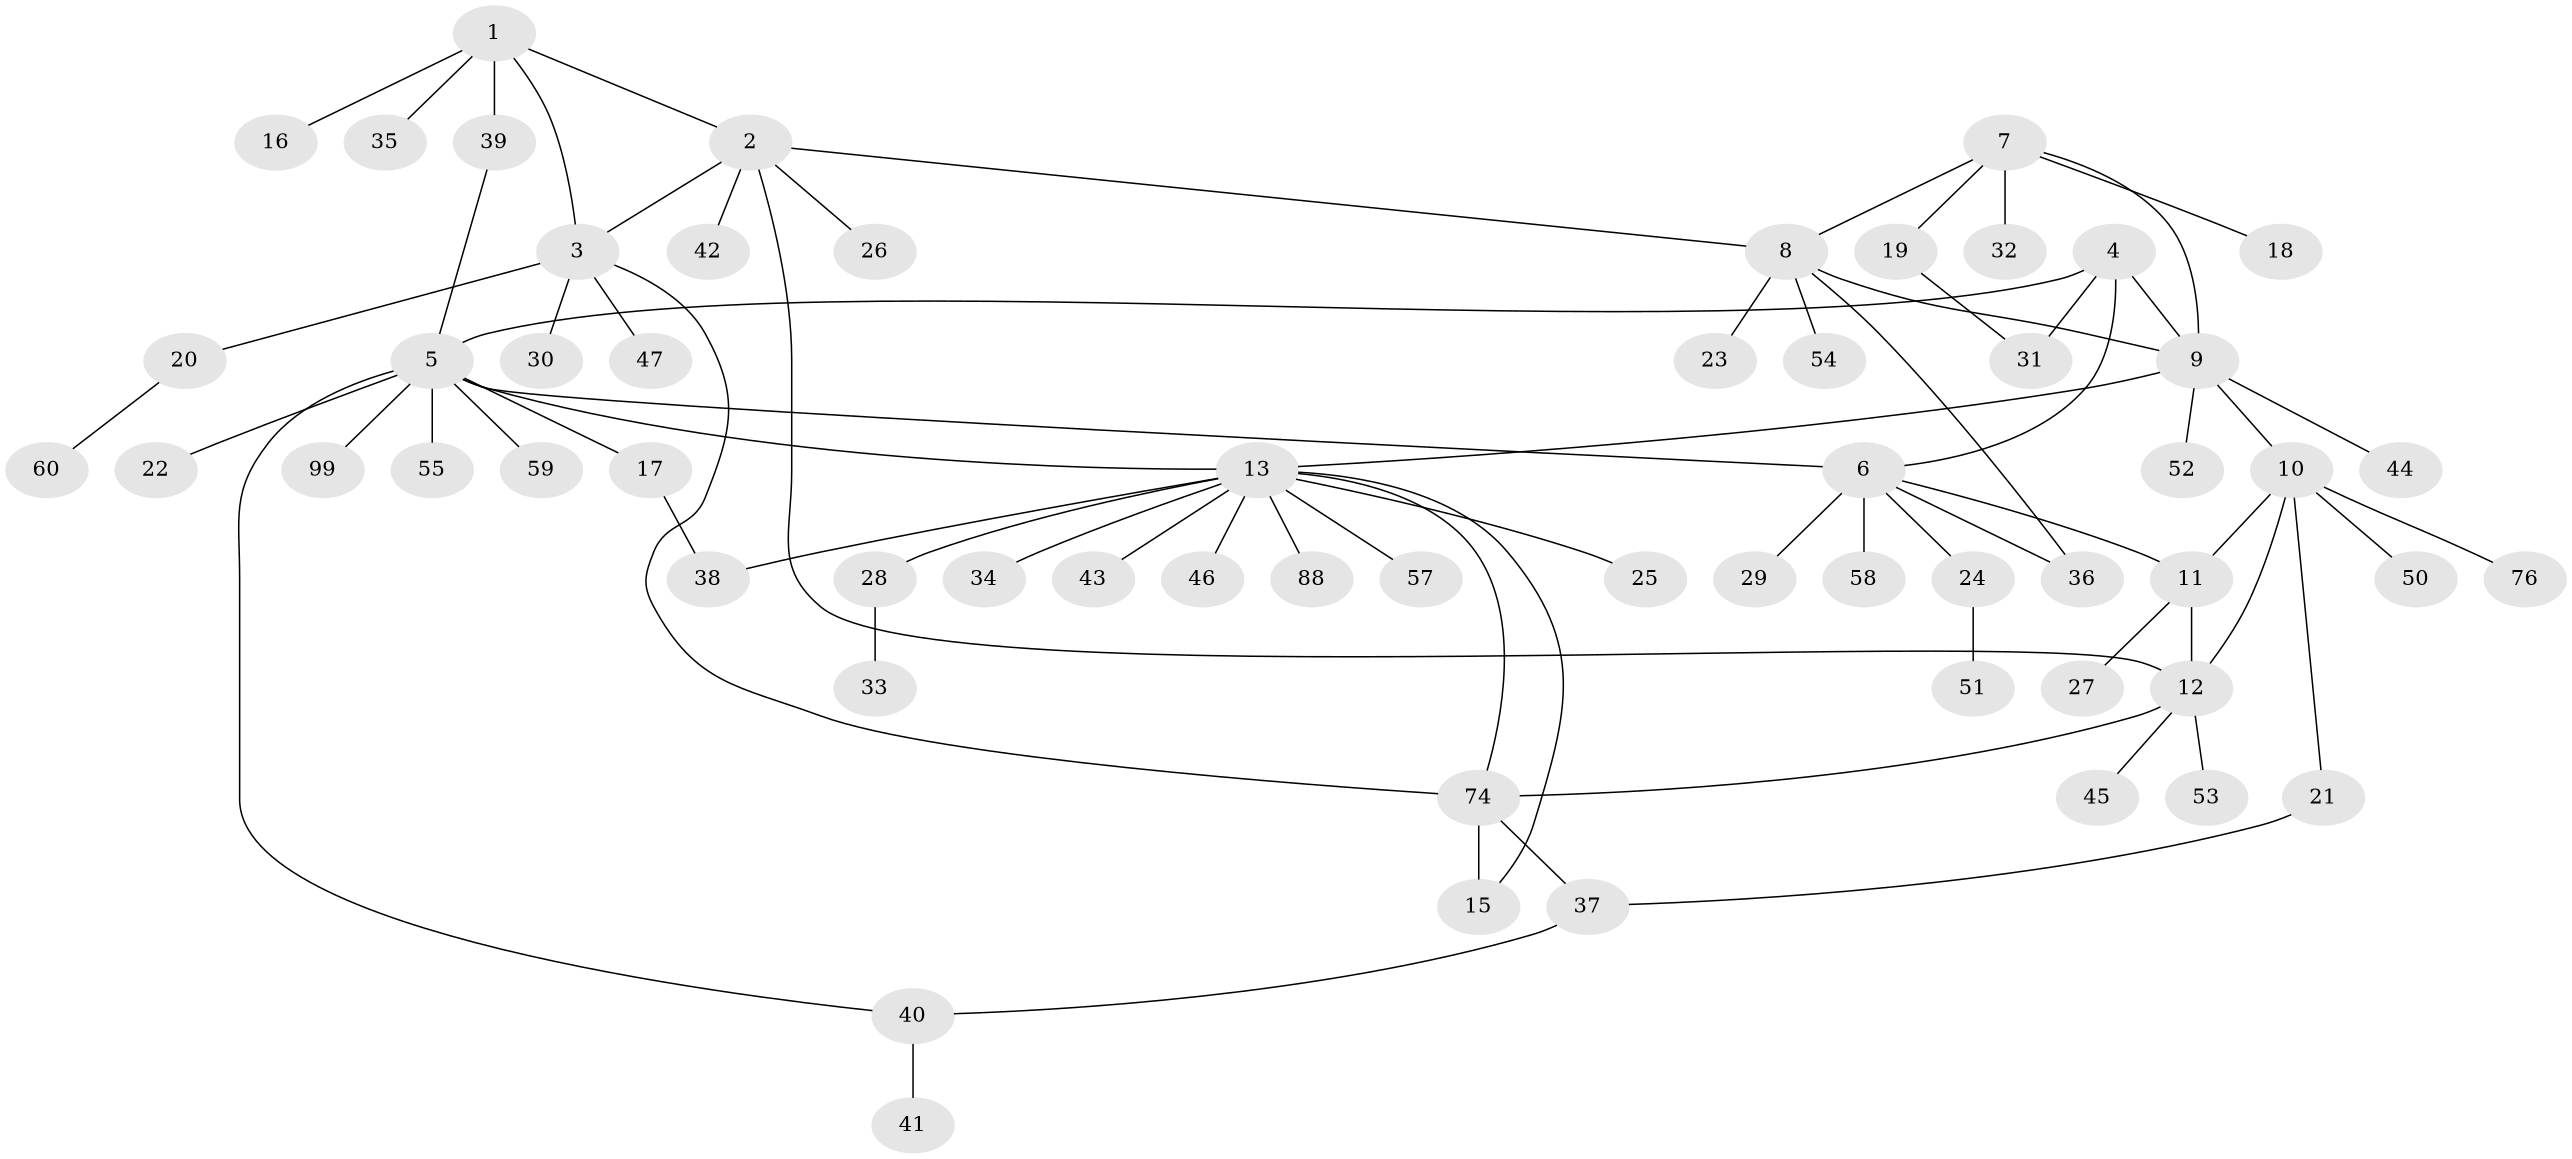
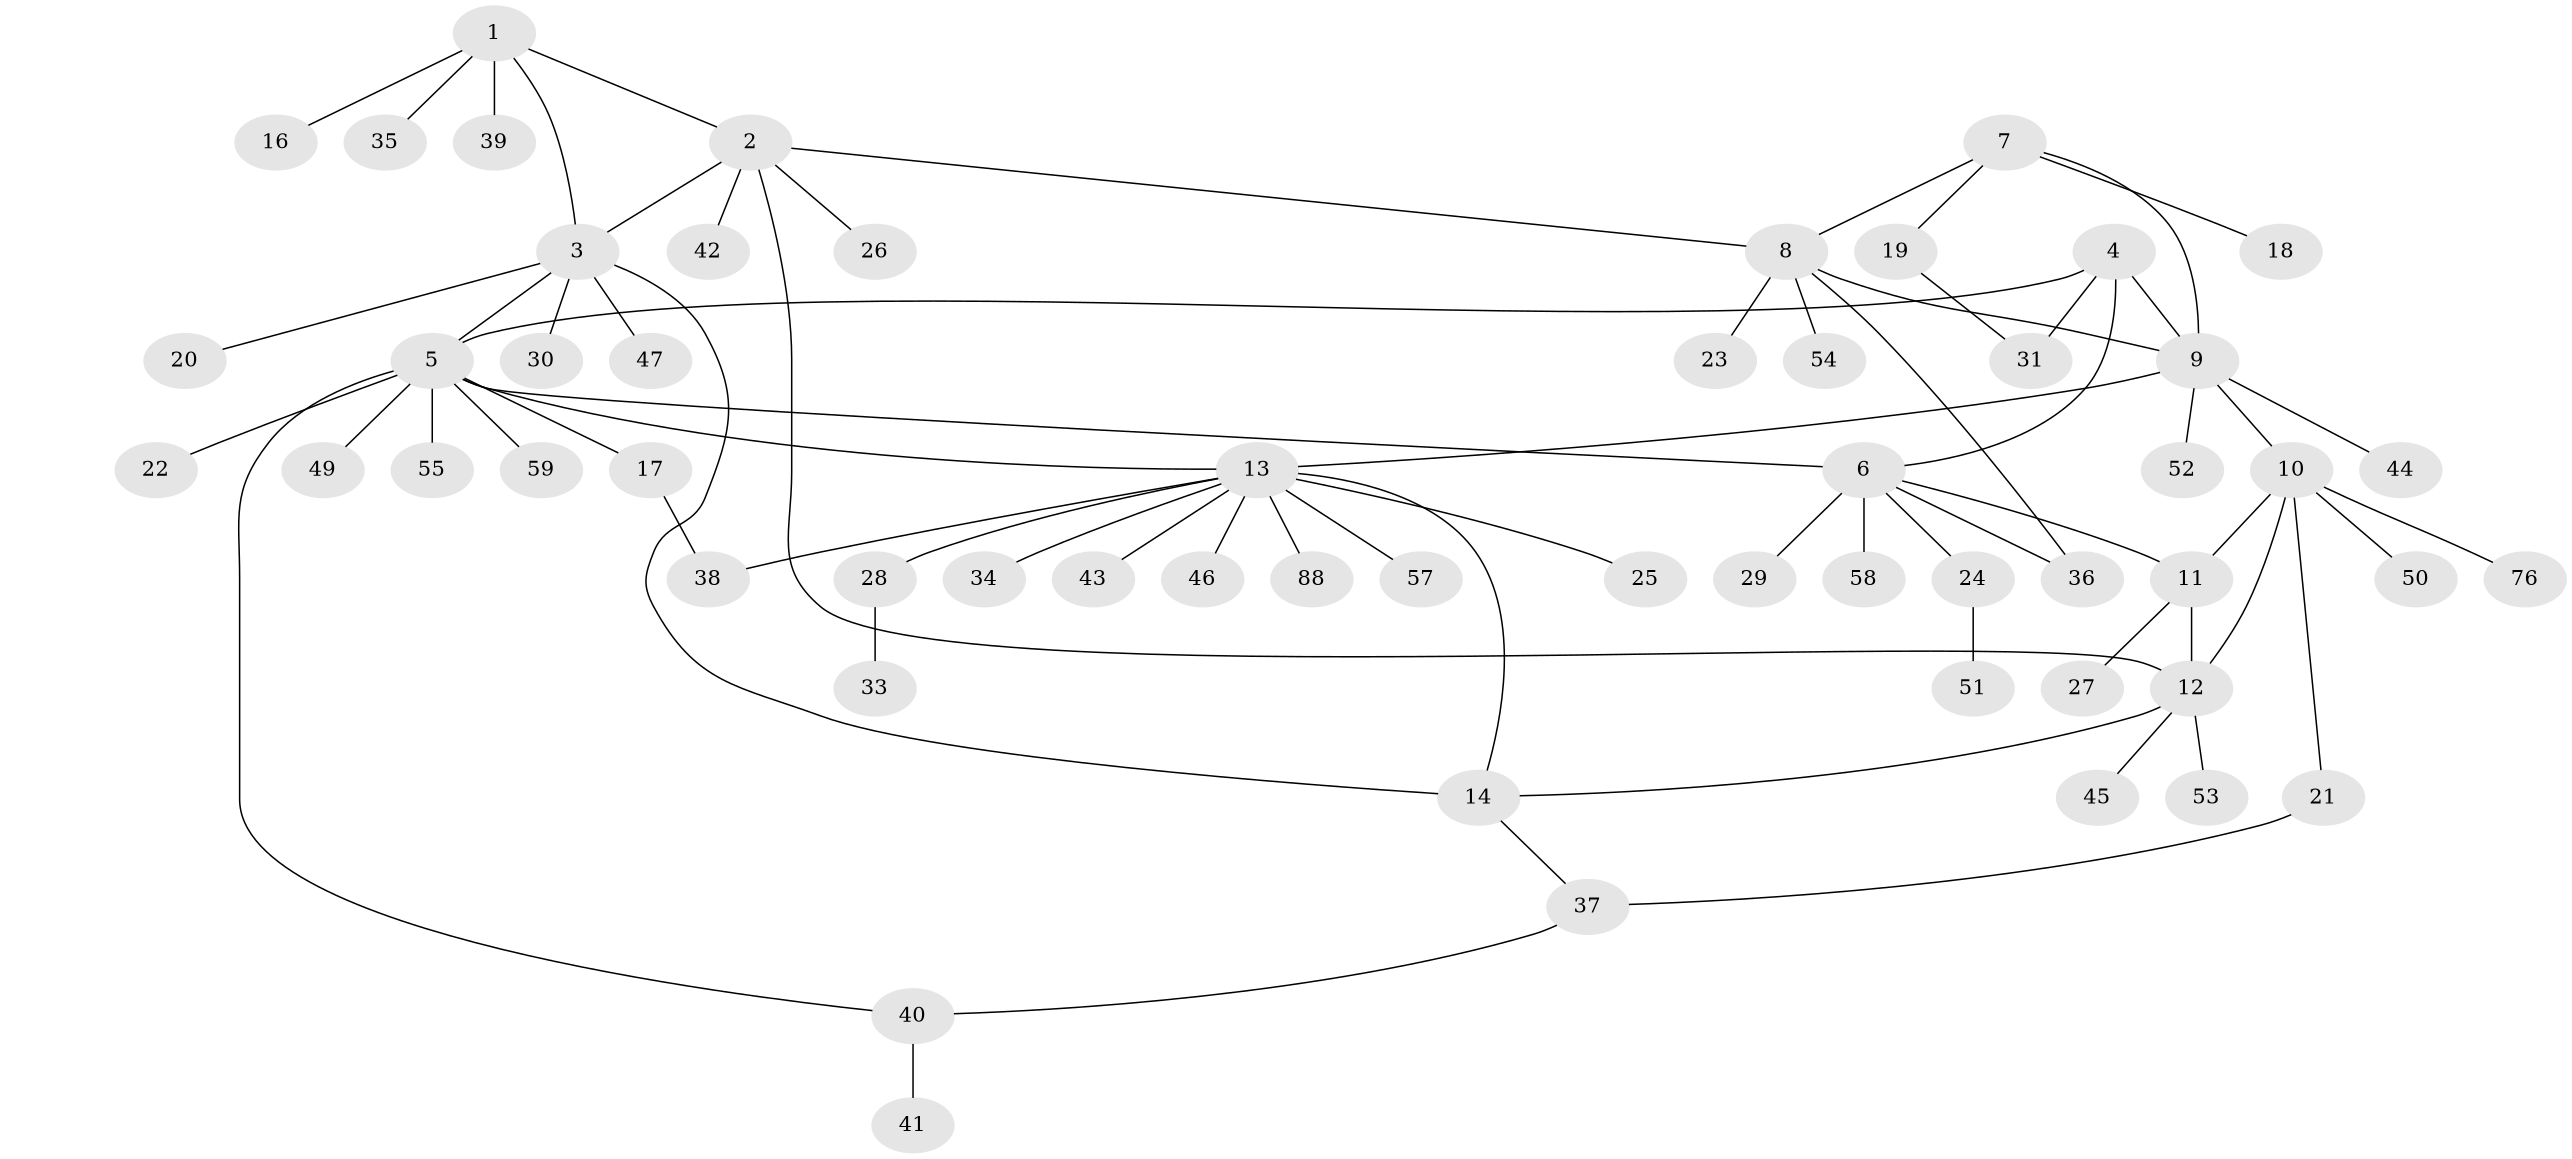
edge "39" -- "5": now "3" -- "5"
node "32": removed
node "60": removed
node "99": label "99" -> "49"
node "74": label "74" -> "14"
node "15": removed
